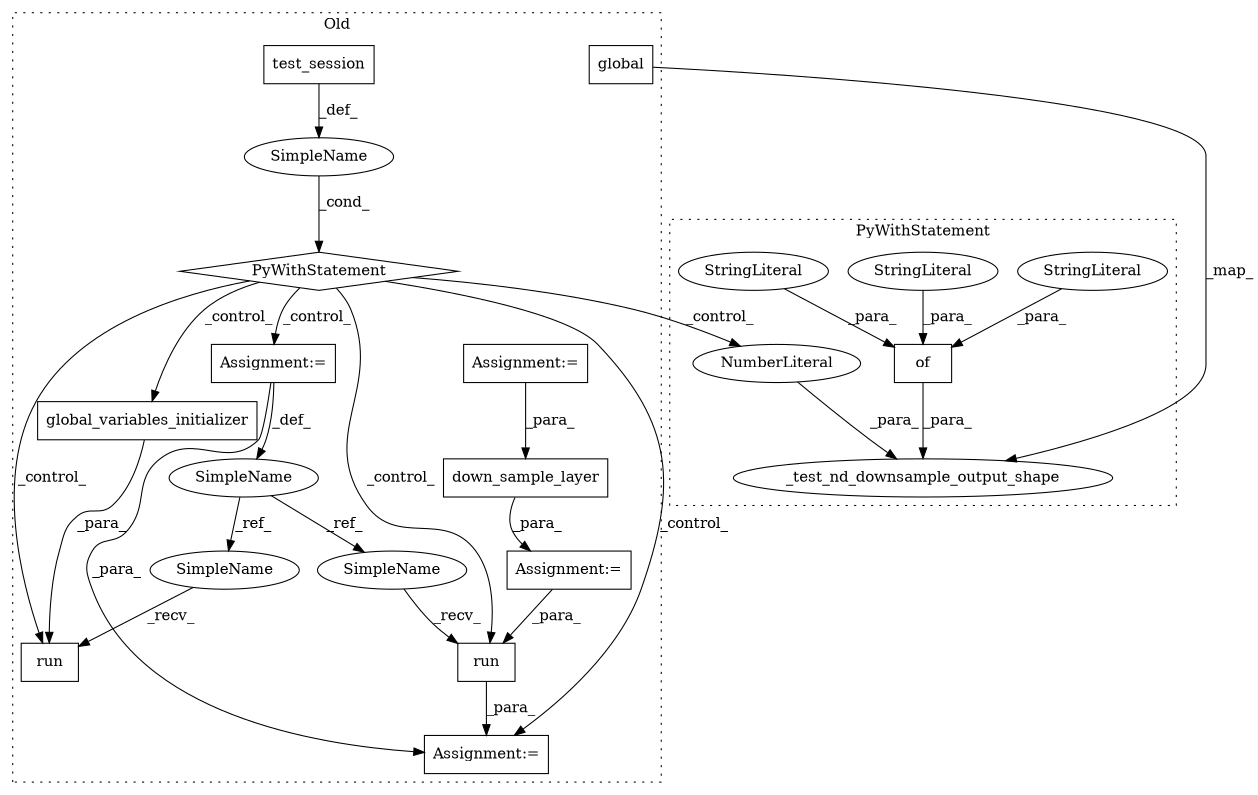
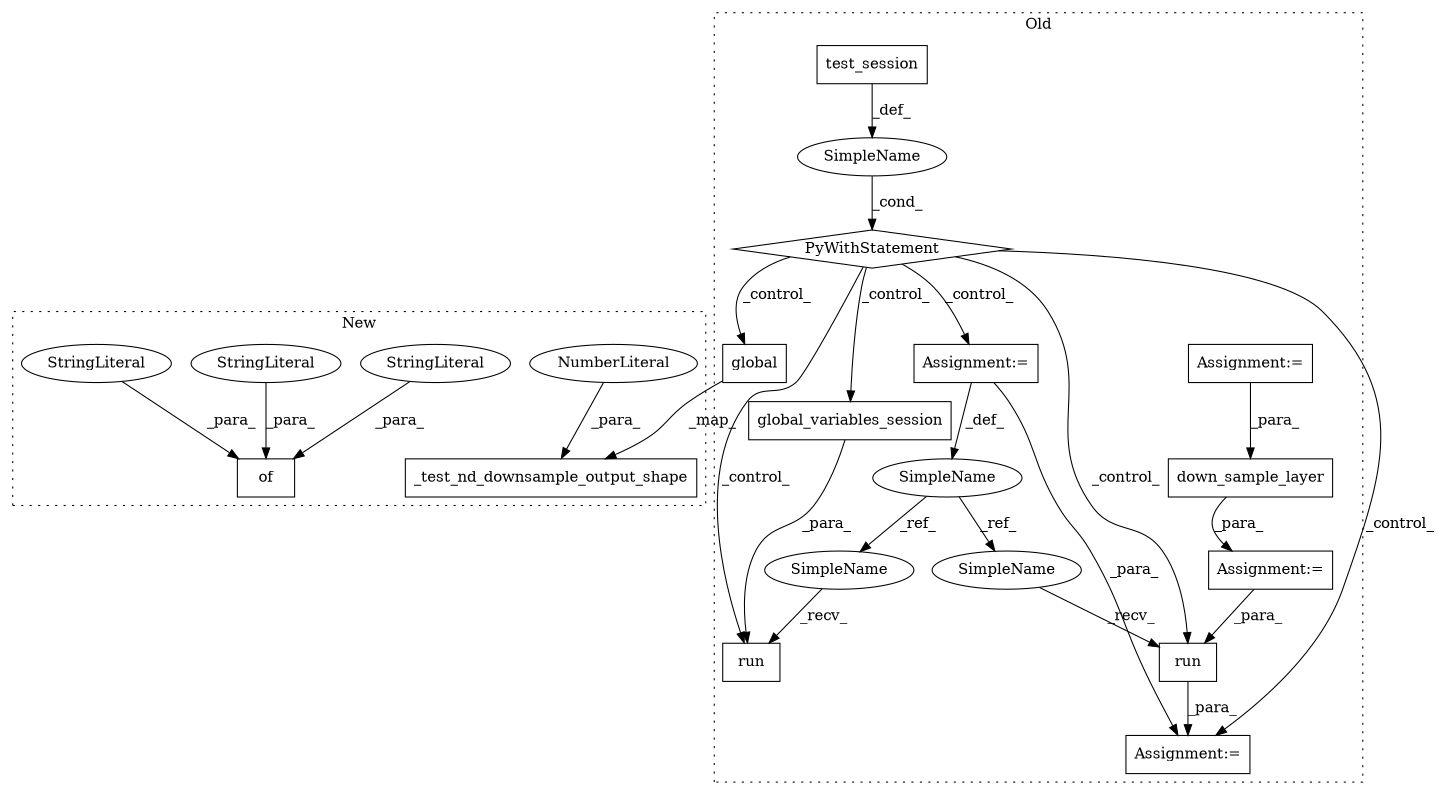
cluster "PyWithStatement": label "PyWithStatement" -> "New"
edge "PyWithStatement" -> "NumberLiteral": now "PyWithStatement" -> "global"
edge "of" -> "_test_nd_downsample_output_shape": removed, label "_para_"
node "global_variables_initializer": label "global_variables_initializer" -> "global_variables_session"
node "_test_nd_downsample_output_shape": shape ellipse -> box
